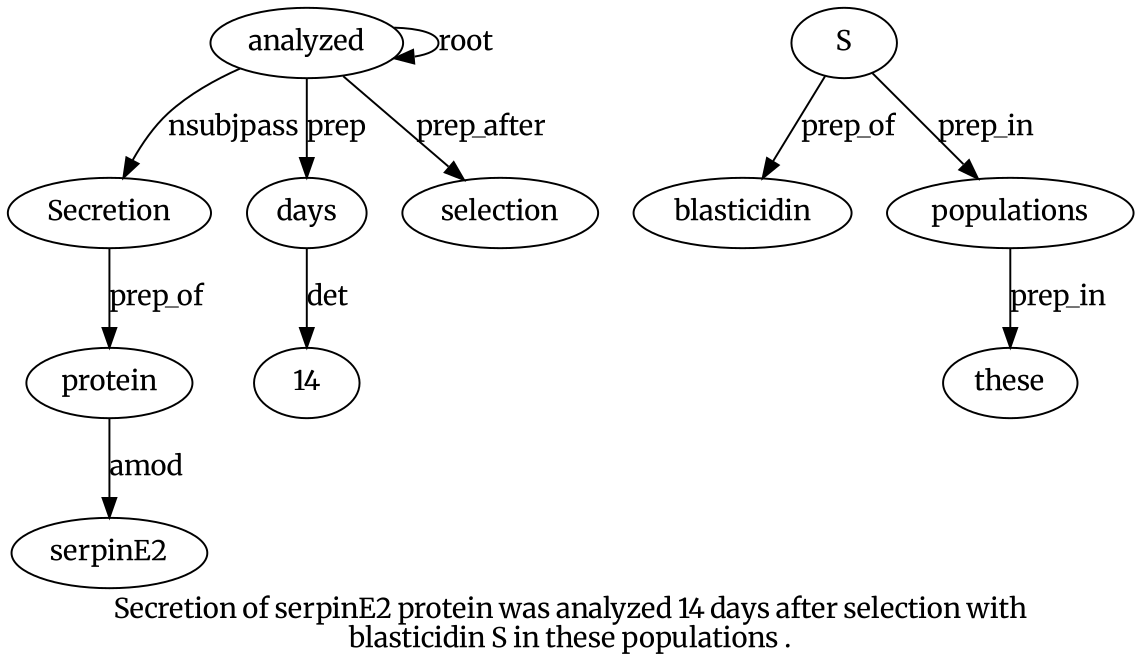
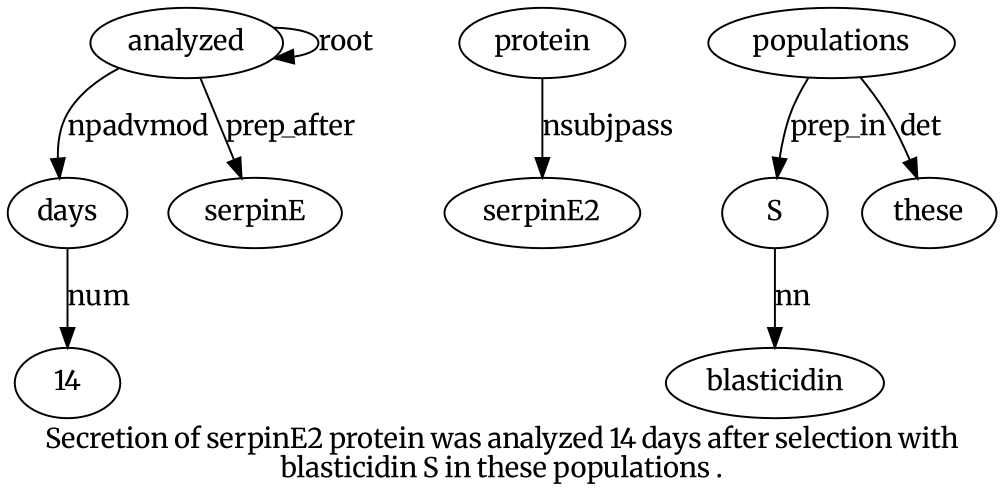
edge "S" -> "populations": reversed
edge "analyzed" -> "days": label "prep" -> "npadvmod"
edge "S" -> "blasticidin": label "prep_of" -> "nn"
node "Secretion": removed
node "selection": label "selection" -> "serpinE"
edge "days" -> "14": label "det" -> "num"
edge "populations" -> "these": label "prep_in" -> "det"
edge "protein" -> "serpinE2": label "amod" -> "nsubjpass"
